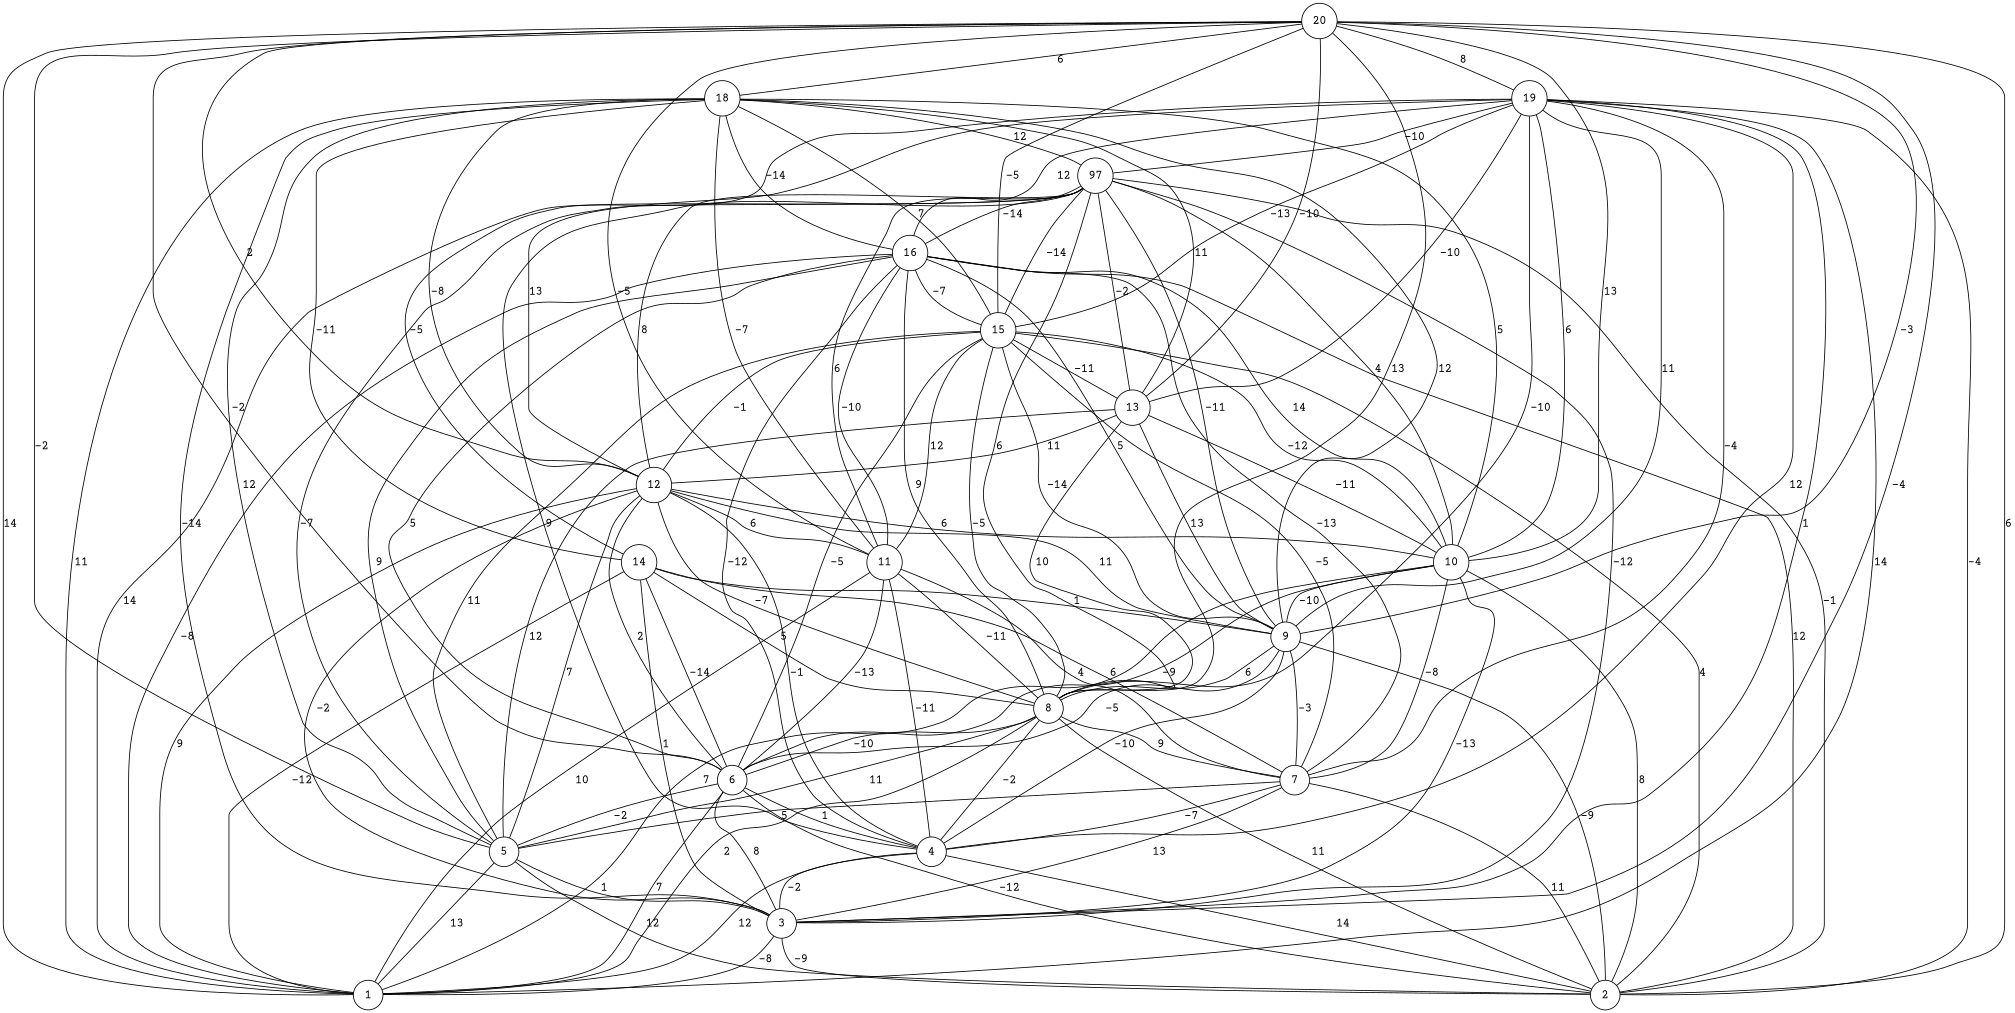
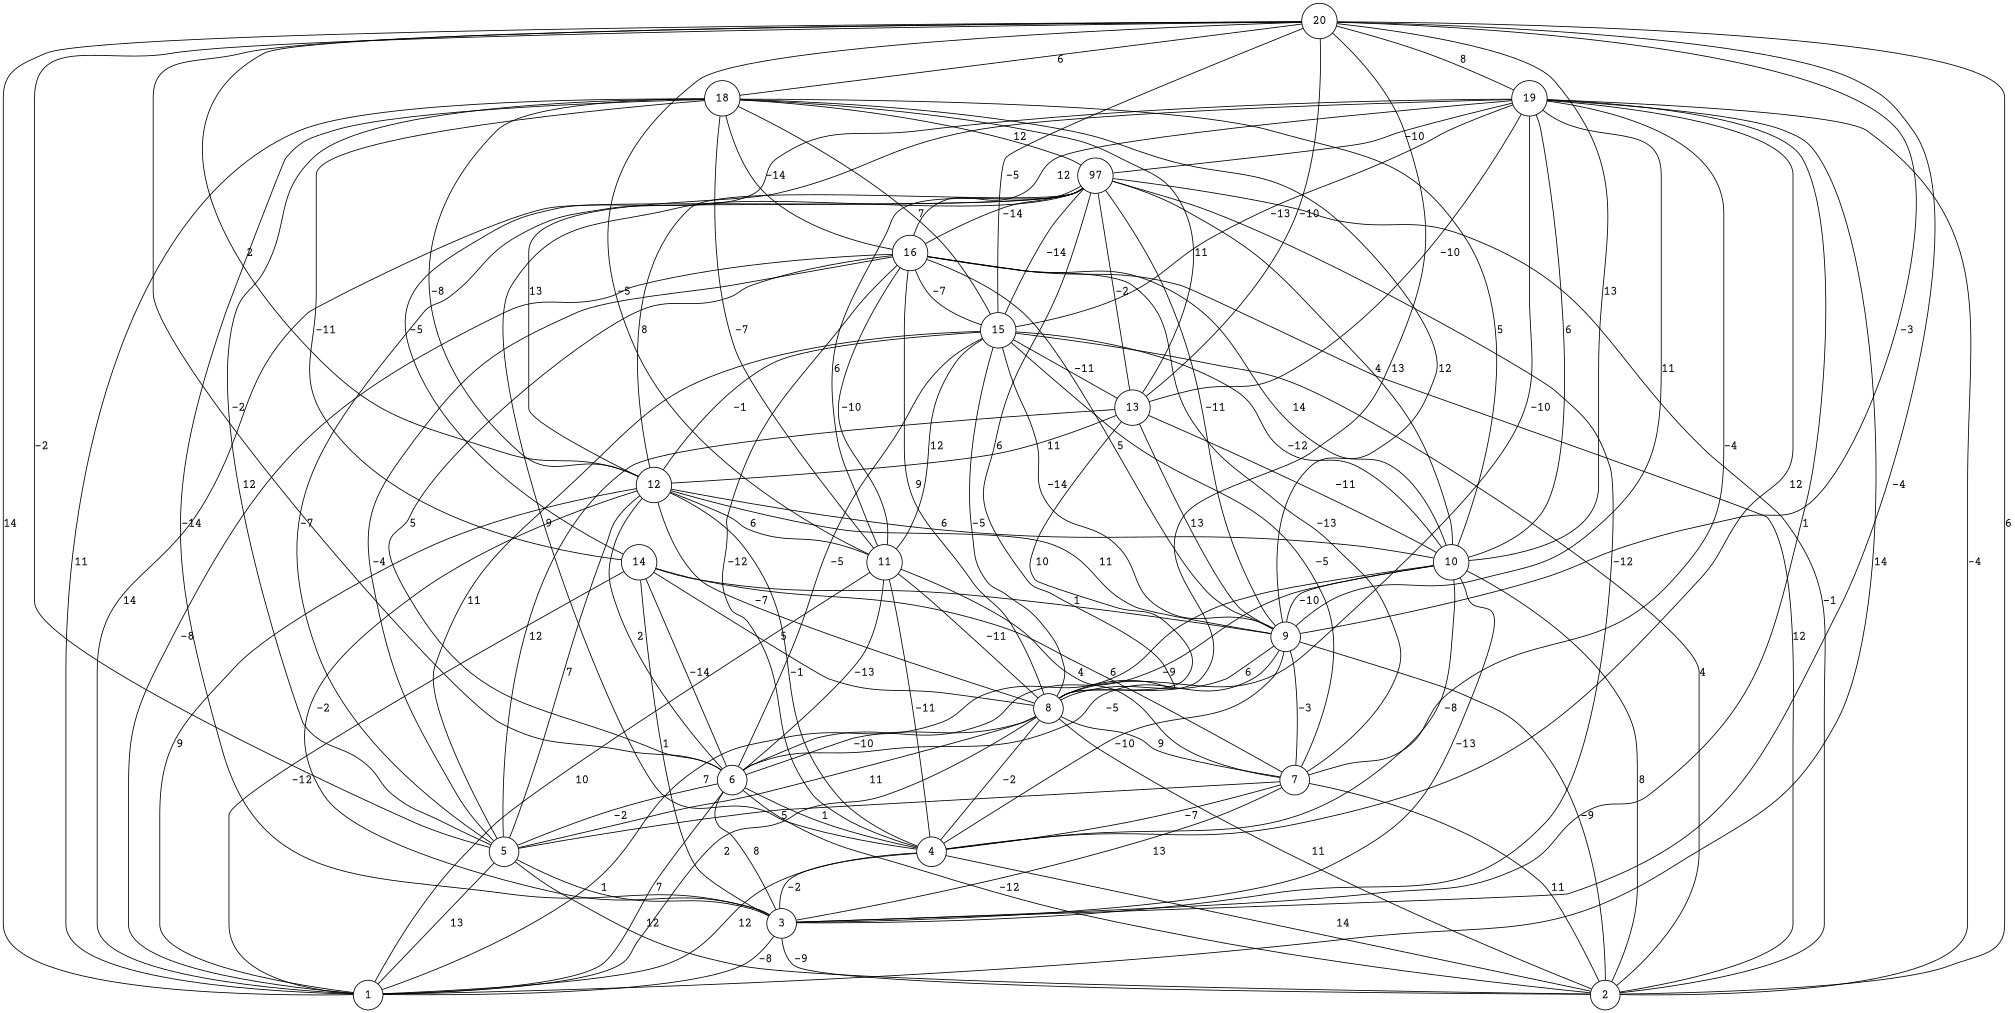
edge "16" -- "5": label "9" -> "-4"
edge "10" -- "7": now "10" -- "4"
